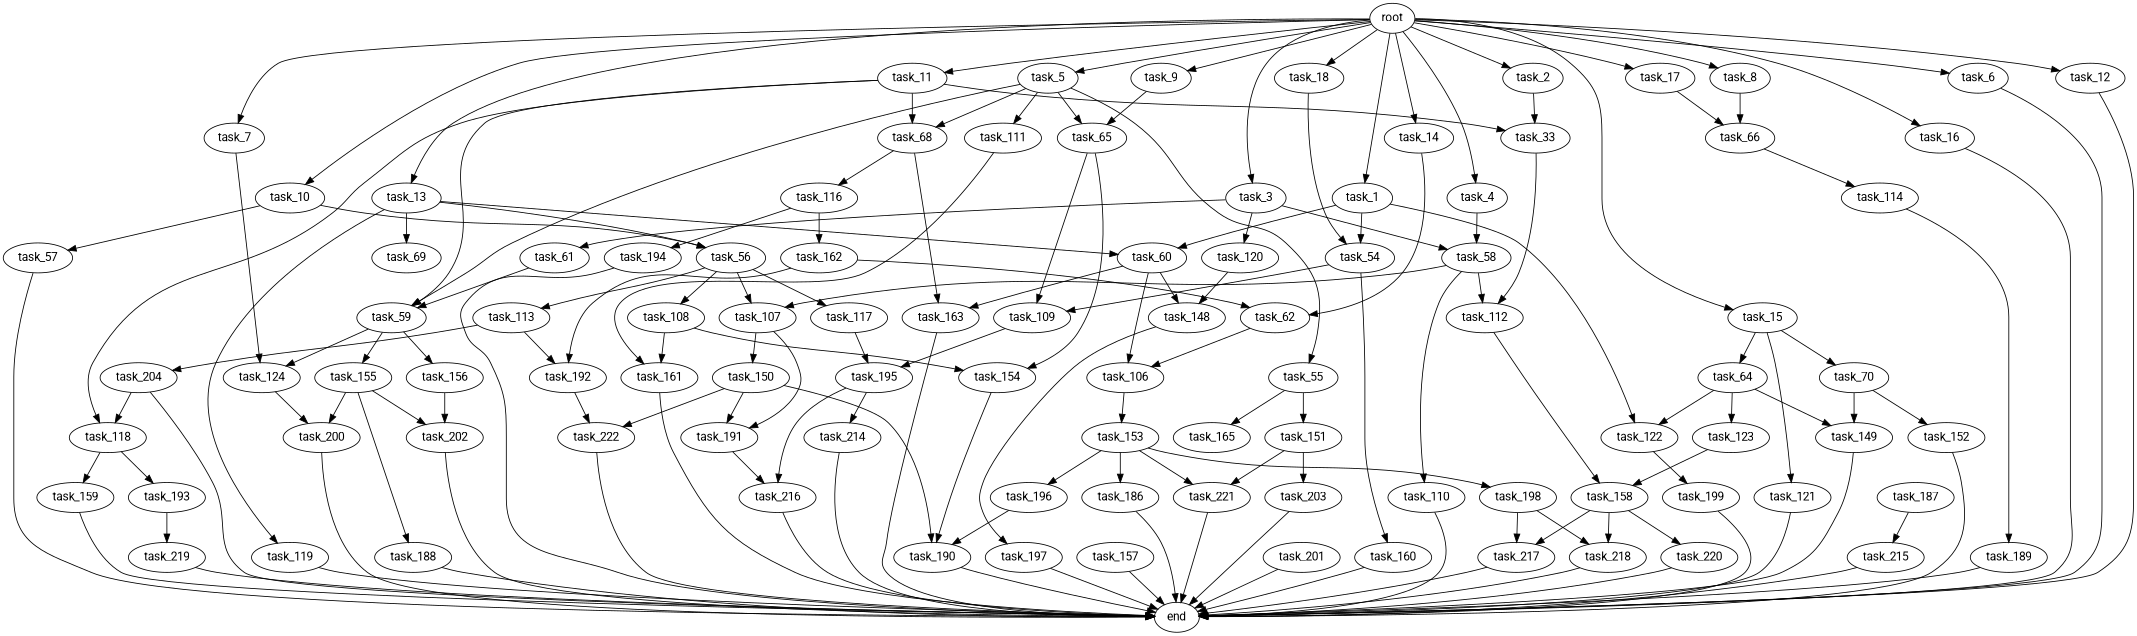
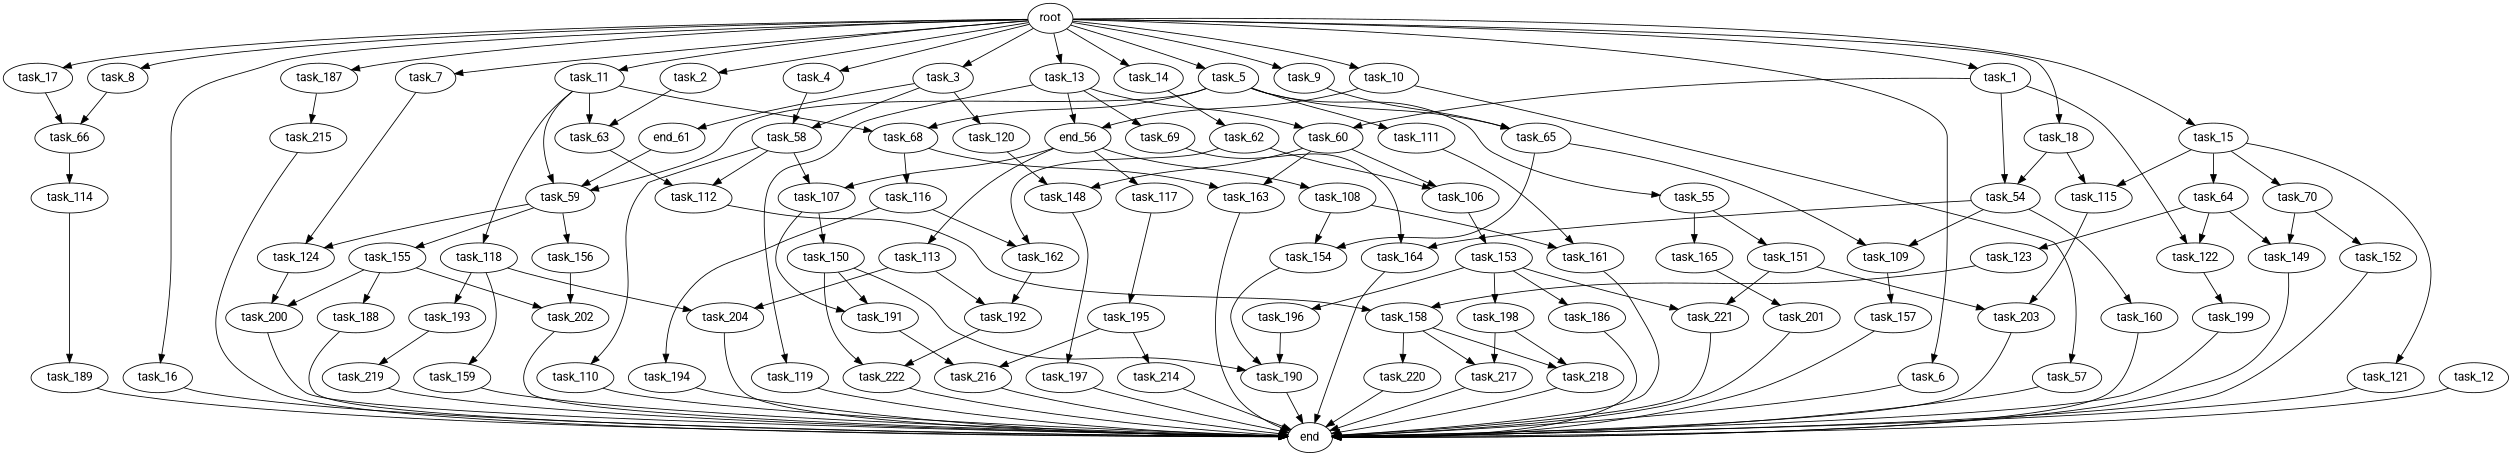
edge "root" -> "task_12": now "root" -> "task_187"
node "task_33": label "task_33" -> "task_63"
node "task_115": added
node "task_61": label "task_61" -> "end_61"
node "task_56": label "task_56" -> "end_56"
node "task_164": added
edge "task_162" -> "task_62": reversed
edge "task_165" -> "task_201": added
edge "task_109" -> "task_195": now "task_109" -> "task_157"
edge "task_204" -> "task_118": reversed
